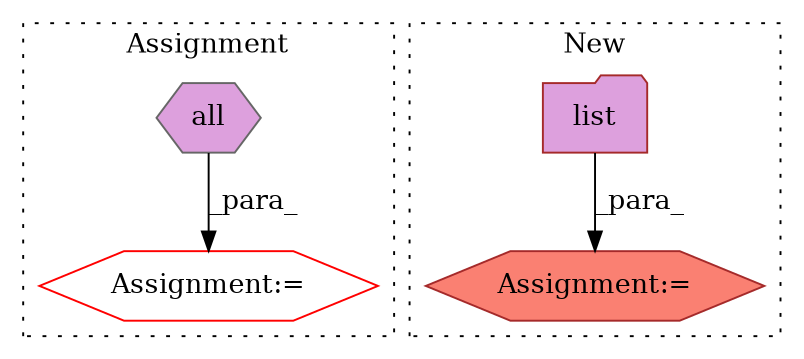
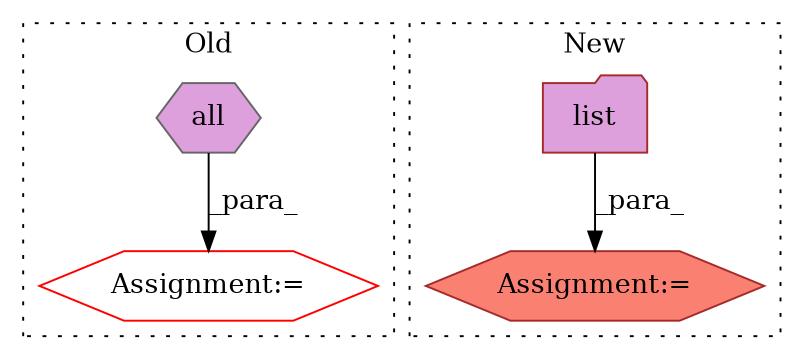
cluster "Assignment": label "Assignment" -> "Old"
